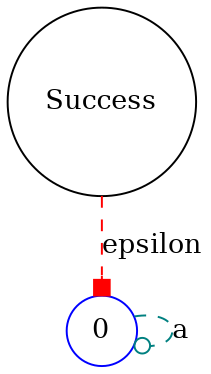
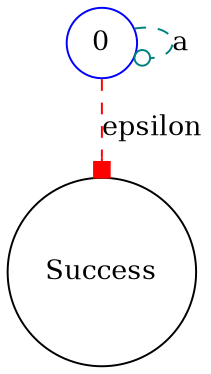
edge "Success" -> "0": reversed
